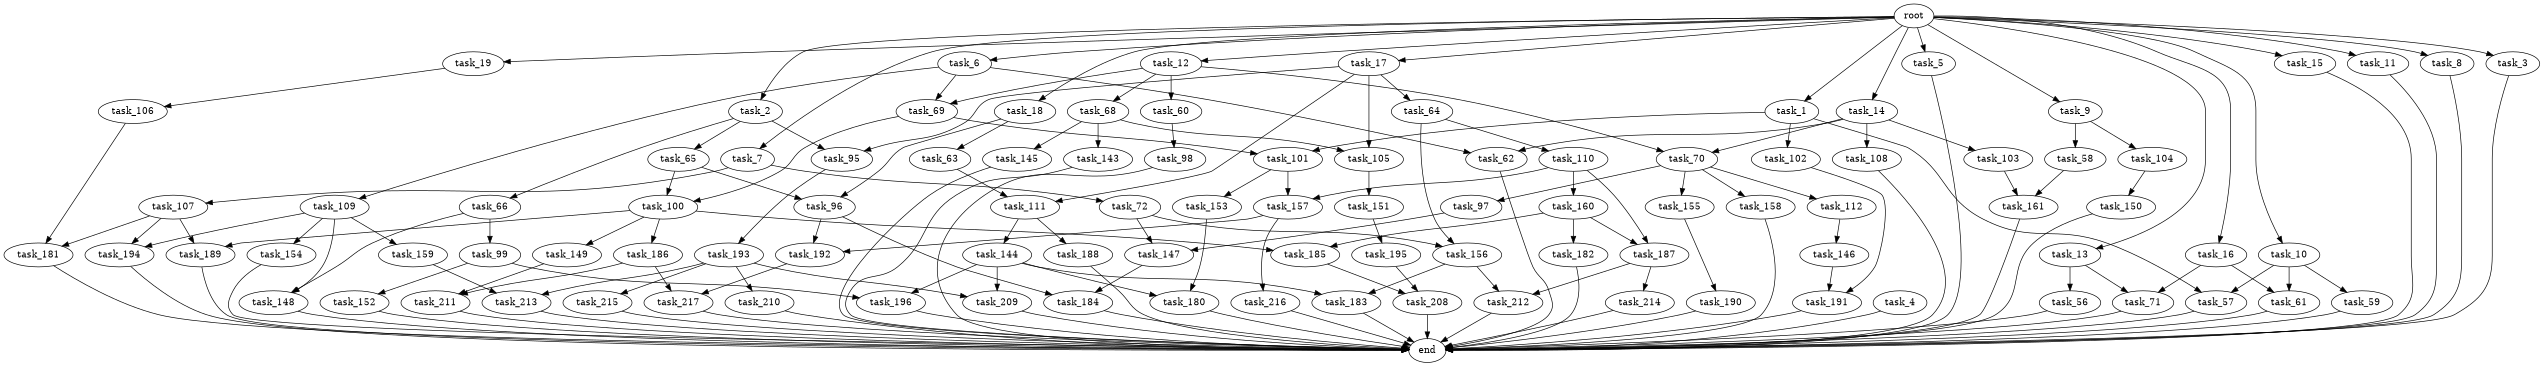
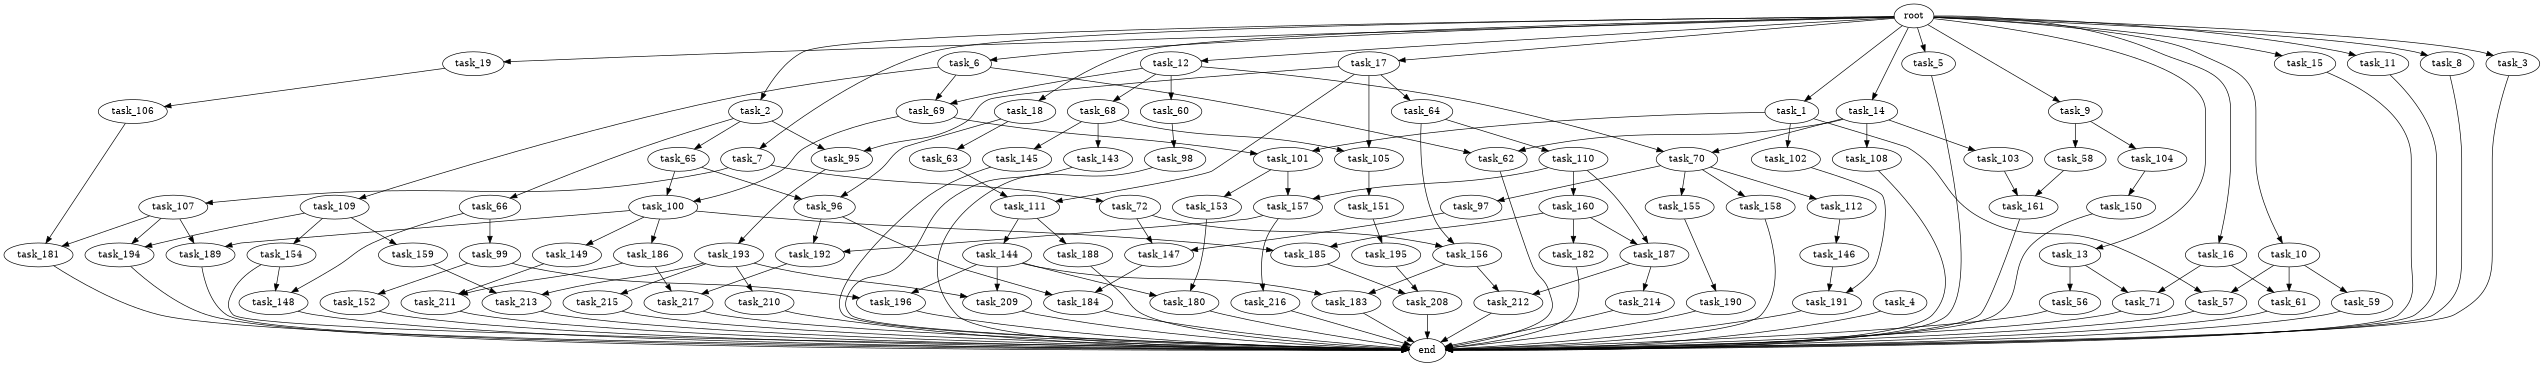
edge "task_109" -> "task_148": now "task_154" -> "task_148"
